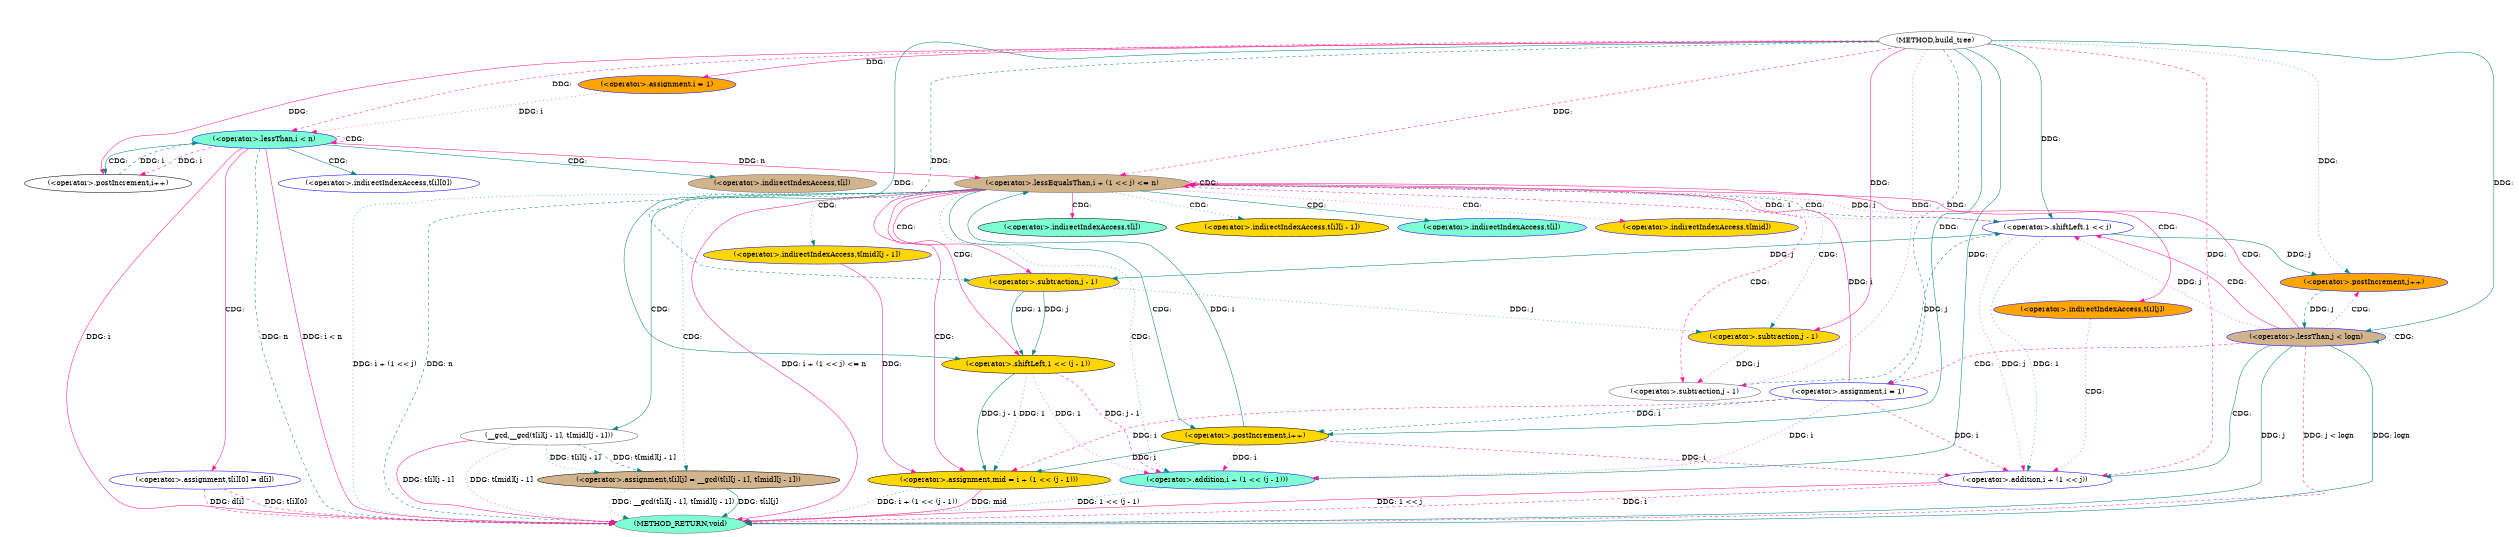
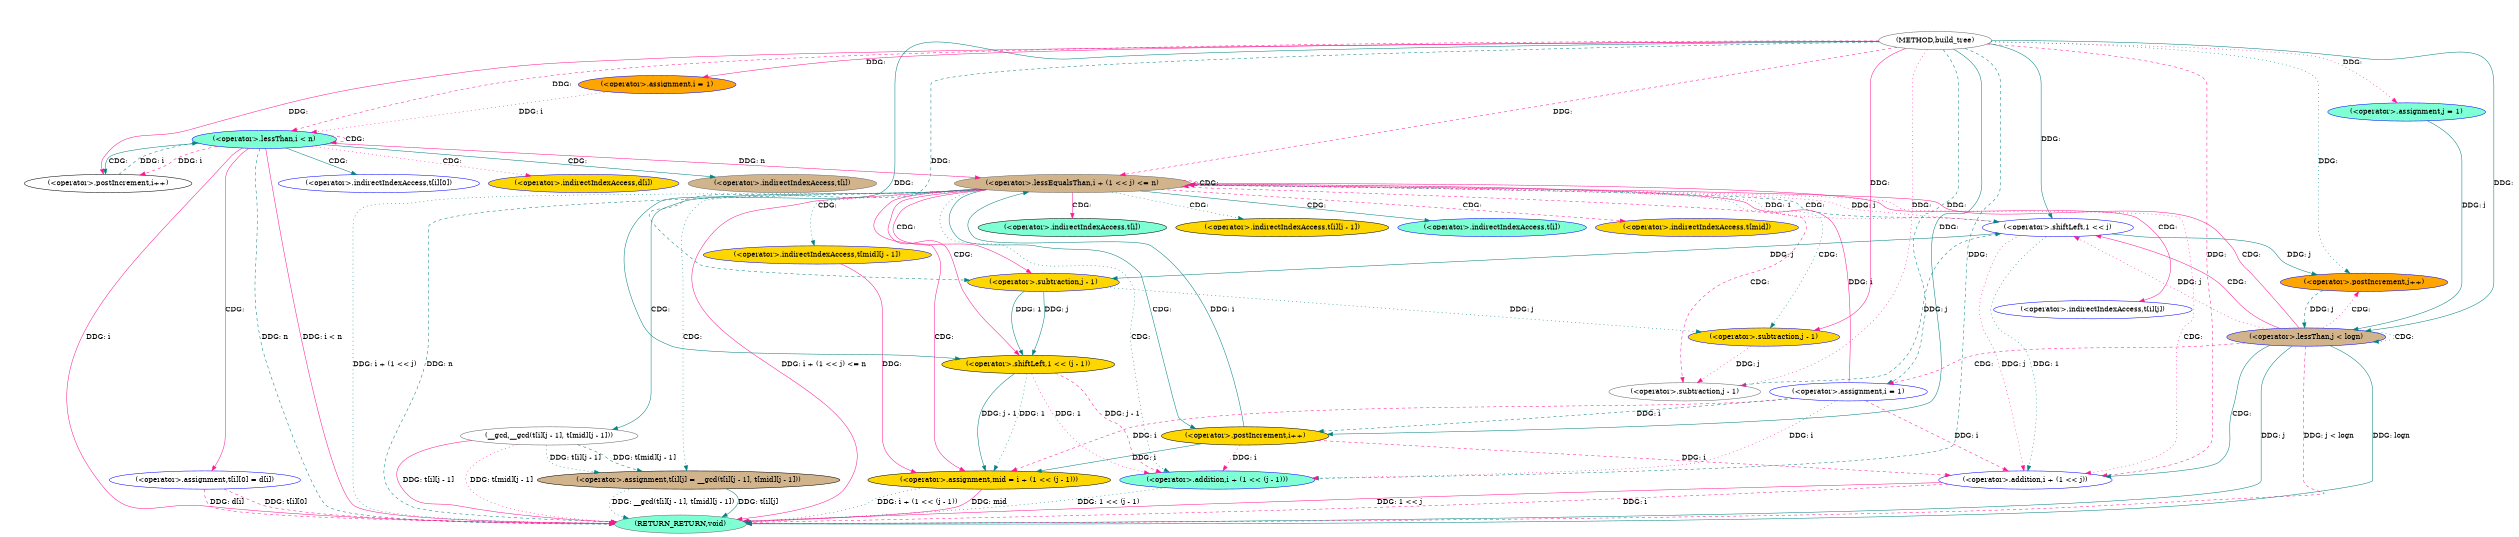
node "(<operator>.assignment,j = 1)": added
node "(<operator>.indirectIndexAccess,d[i])": added
edge "(<operator>.lessEqualsThan,i + (1 << j) <= n)" -> "(<operator>.indirectIndexAccess,t[mid])": style dotted -> dashed
node "(<operator>.indirectIndexAccess,t[i][j])": fillcolor orange -> white
edge "(<operator>.indirectIndexAccess,t[i][j])" -> "(<operator>.addition,i + (1 << j))": now "(<operator>.lessEqualsThan,i + (1 << j) <= n)" -> "(<operator>.addition,i + (1 << j))"
edge "(METHOD,build_tree)" -> "(<operator>.addition,i + (1 << (j - 1)))": style solid -> dashed
node "(METHOD_RETURN,void)": label "(METHOD_RETURN,void)" -> "(RETURN_RETURN,void)"
